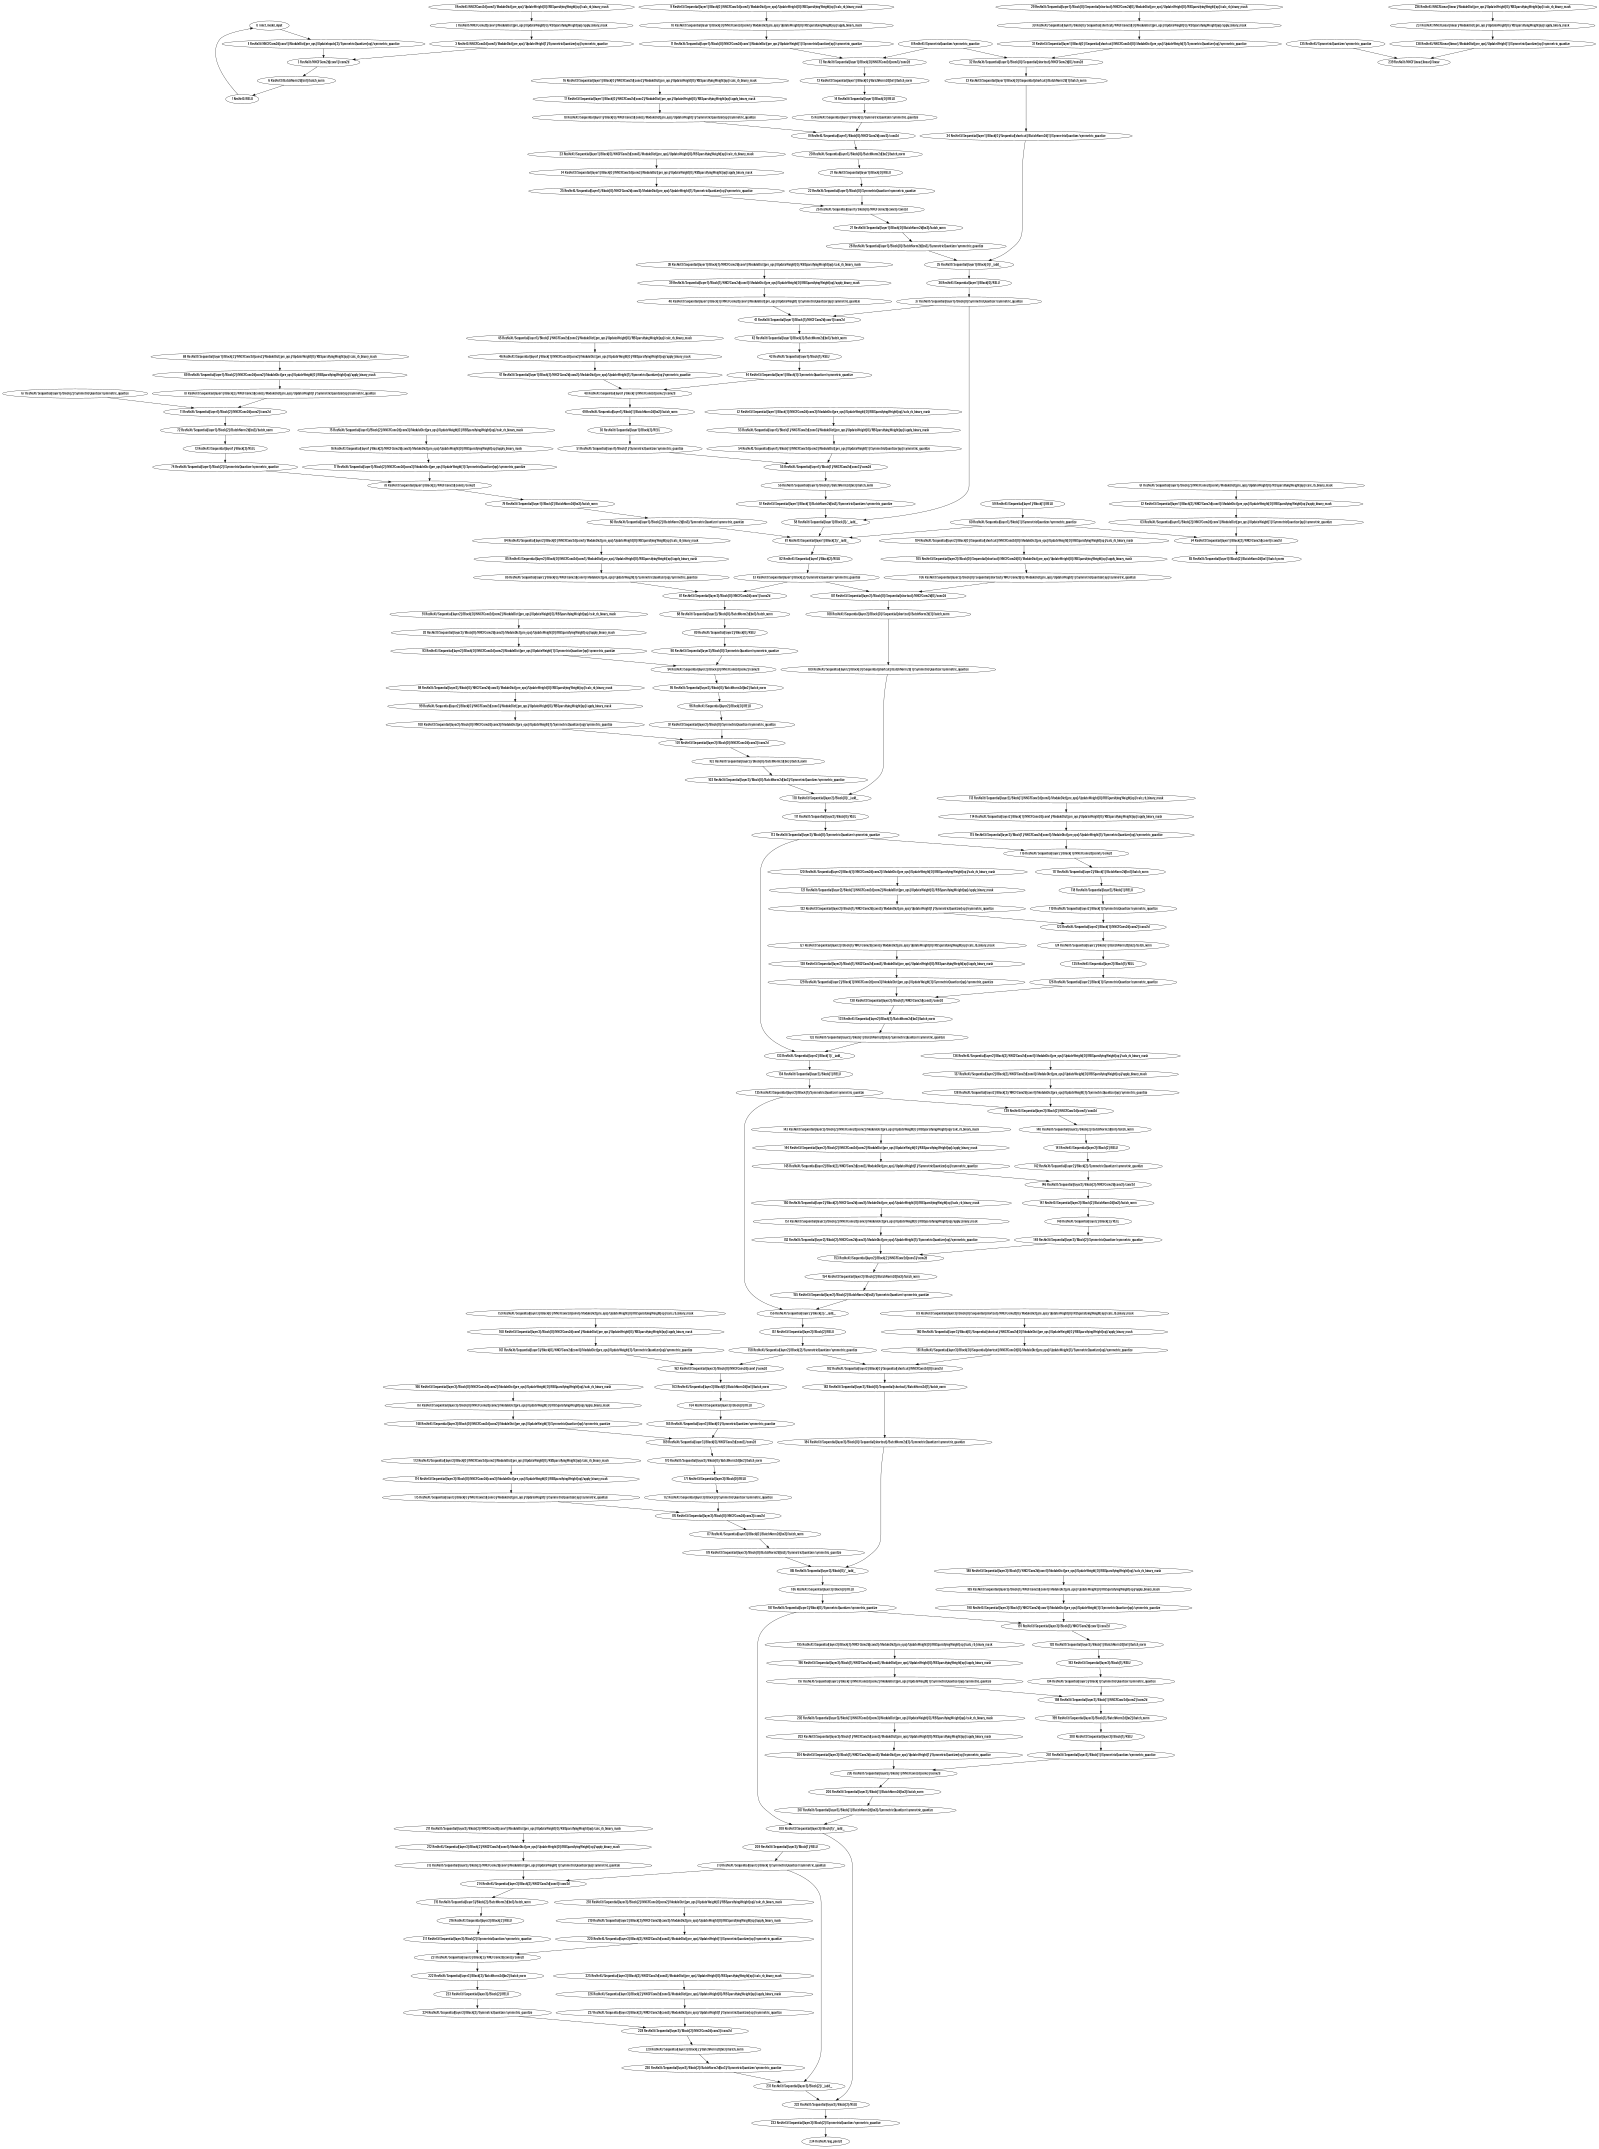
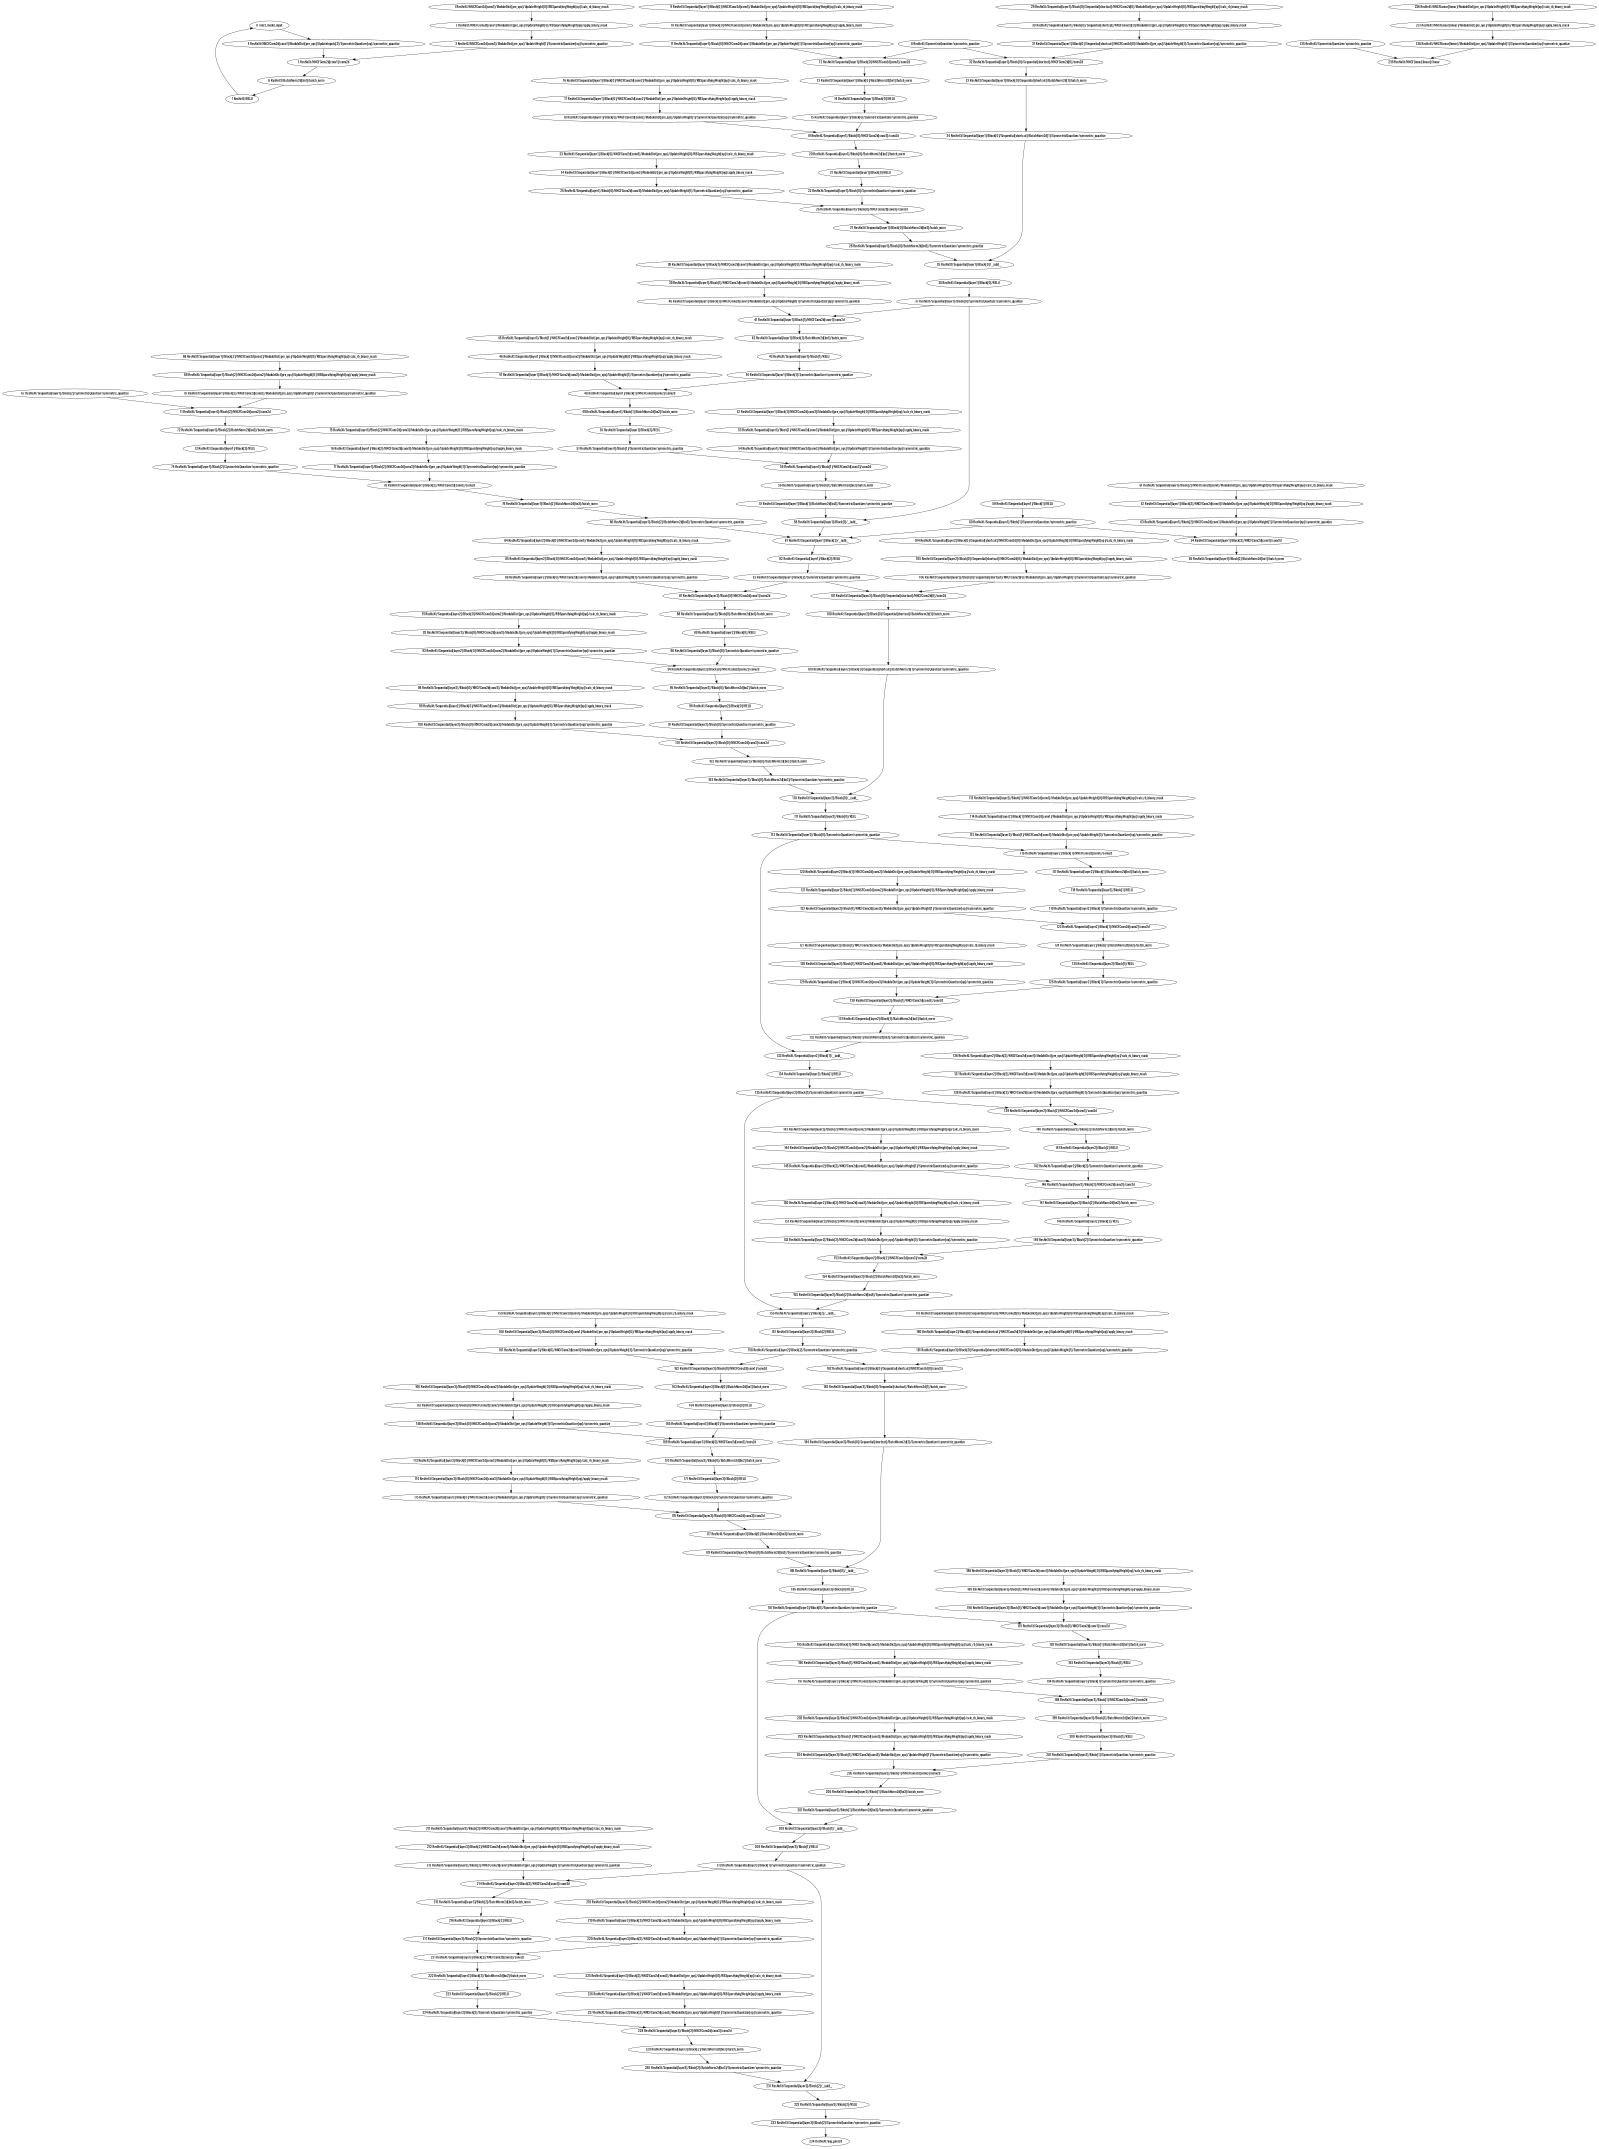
edge "35 ResNeXt/Sequential[layer1]/Block[0]/__iadd__" -> "36 ResNeXt/Sequential[layer1]/Block[0]/RELU": removed
edge "208 ResNeXt/Sequential[layer3]/Block[1]/__iadd__" -> "232 ResNeXt/Sequential[layer3]/Block[2]/RELU": now "208 ResNeXt/Sequential[layer3]/Block[1]/__iadd__" -> "209 ResNeXt/Sequential[layer3]/Block[1]/RELU"
